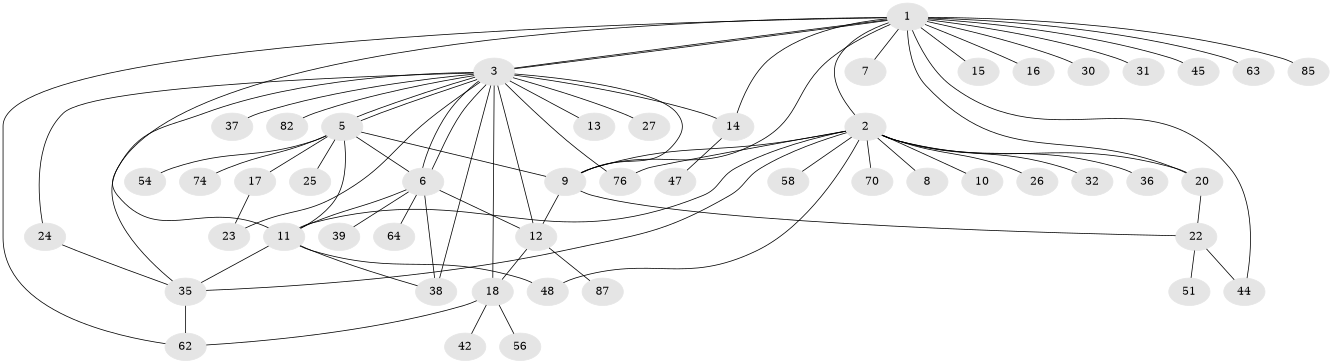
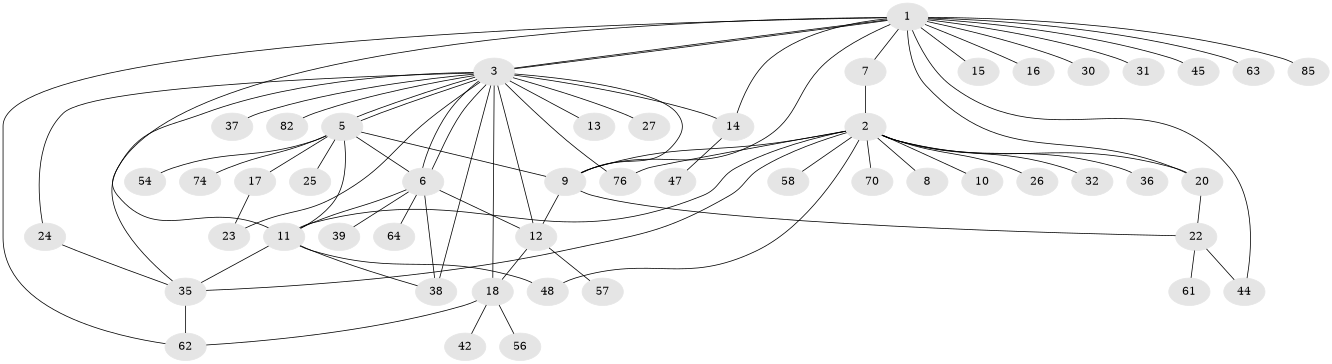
edge "1" -- "2": now "7" -- "2"
node "87": label "87" -> "57"
node "51": label "51" -> "61"
